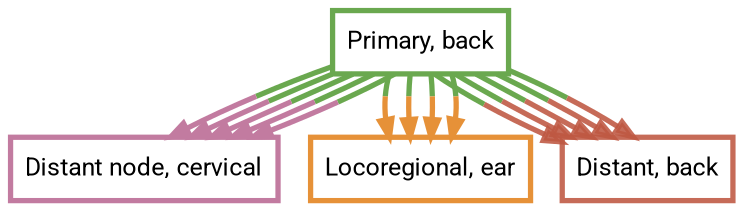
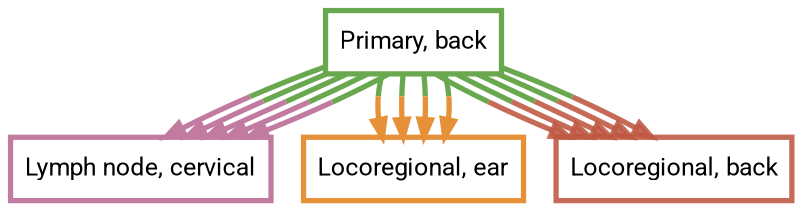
node "Distant node, cervical": label "Distant node, cervical" -> "Lymph node, cervical"
node "Distant, back": label "Distant, back" -> "Locoregional, back"
